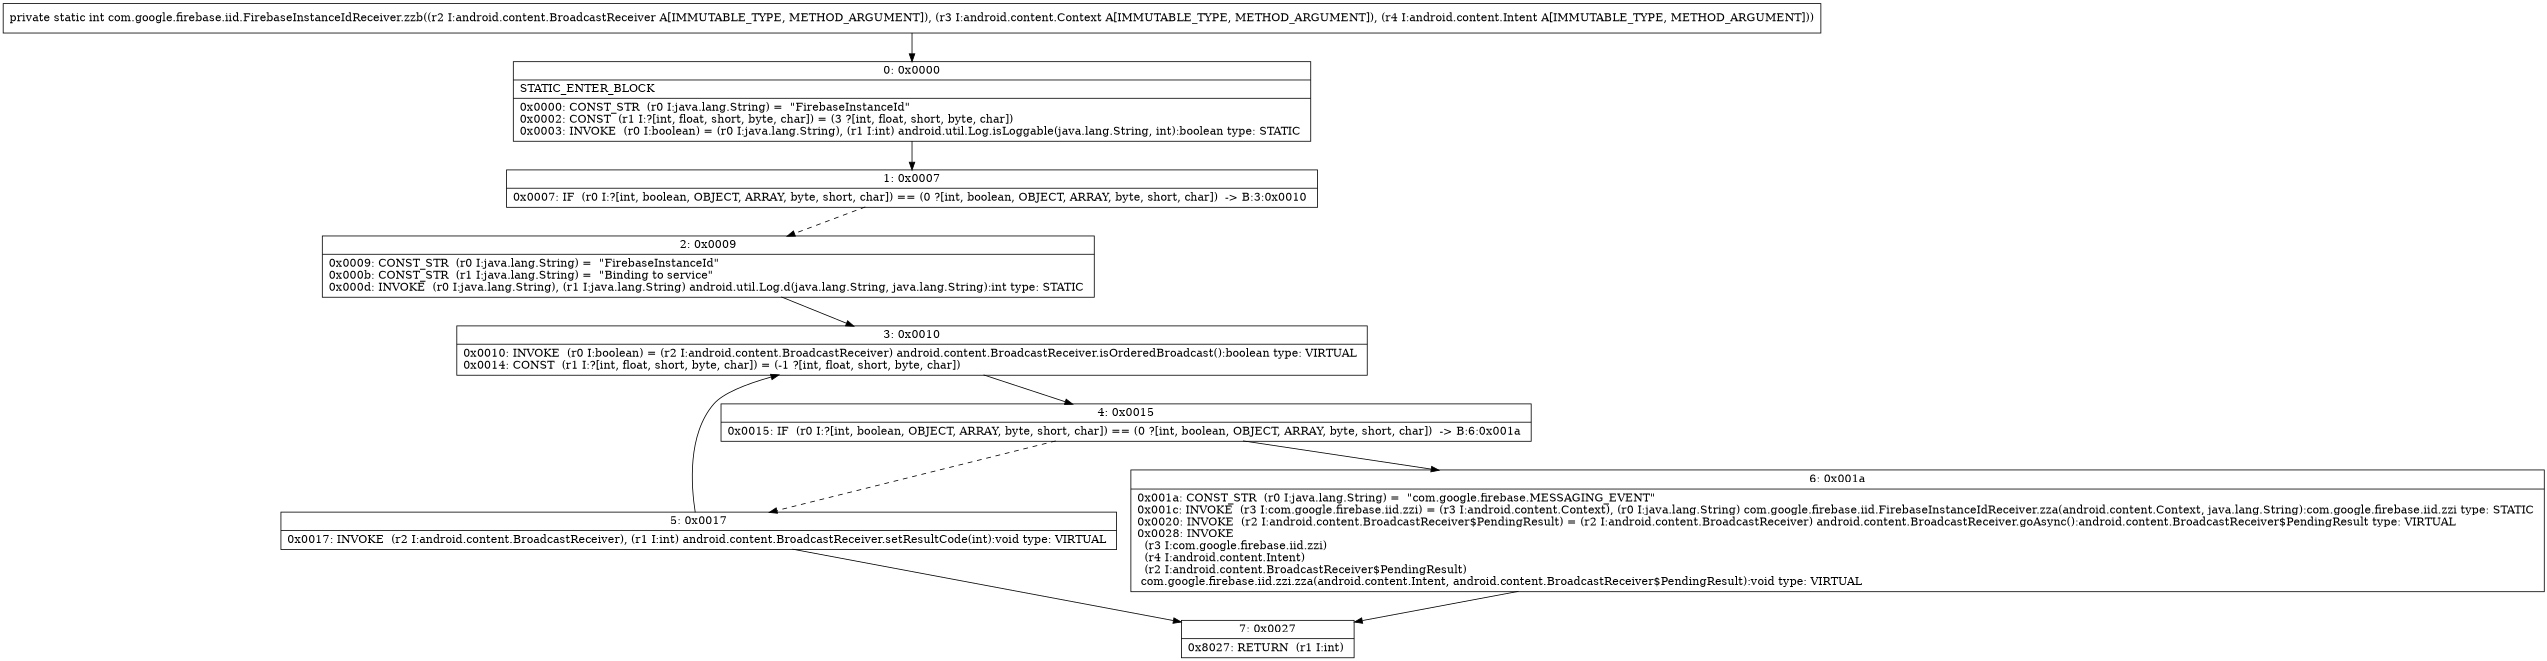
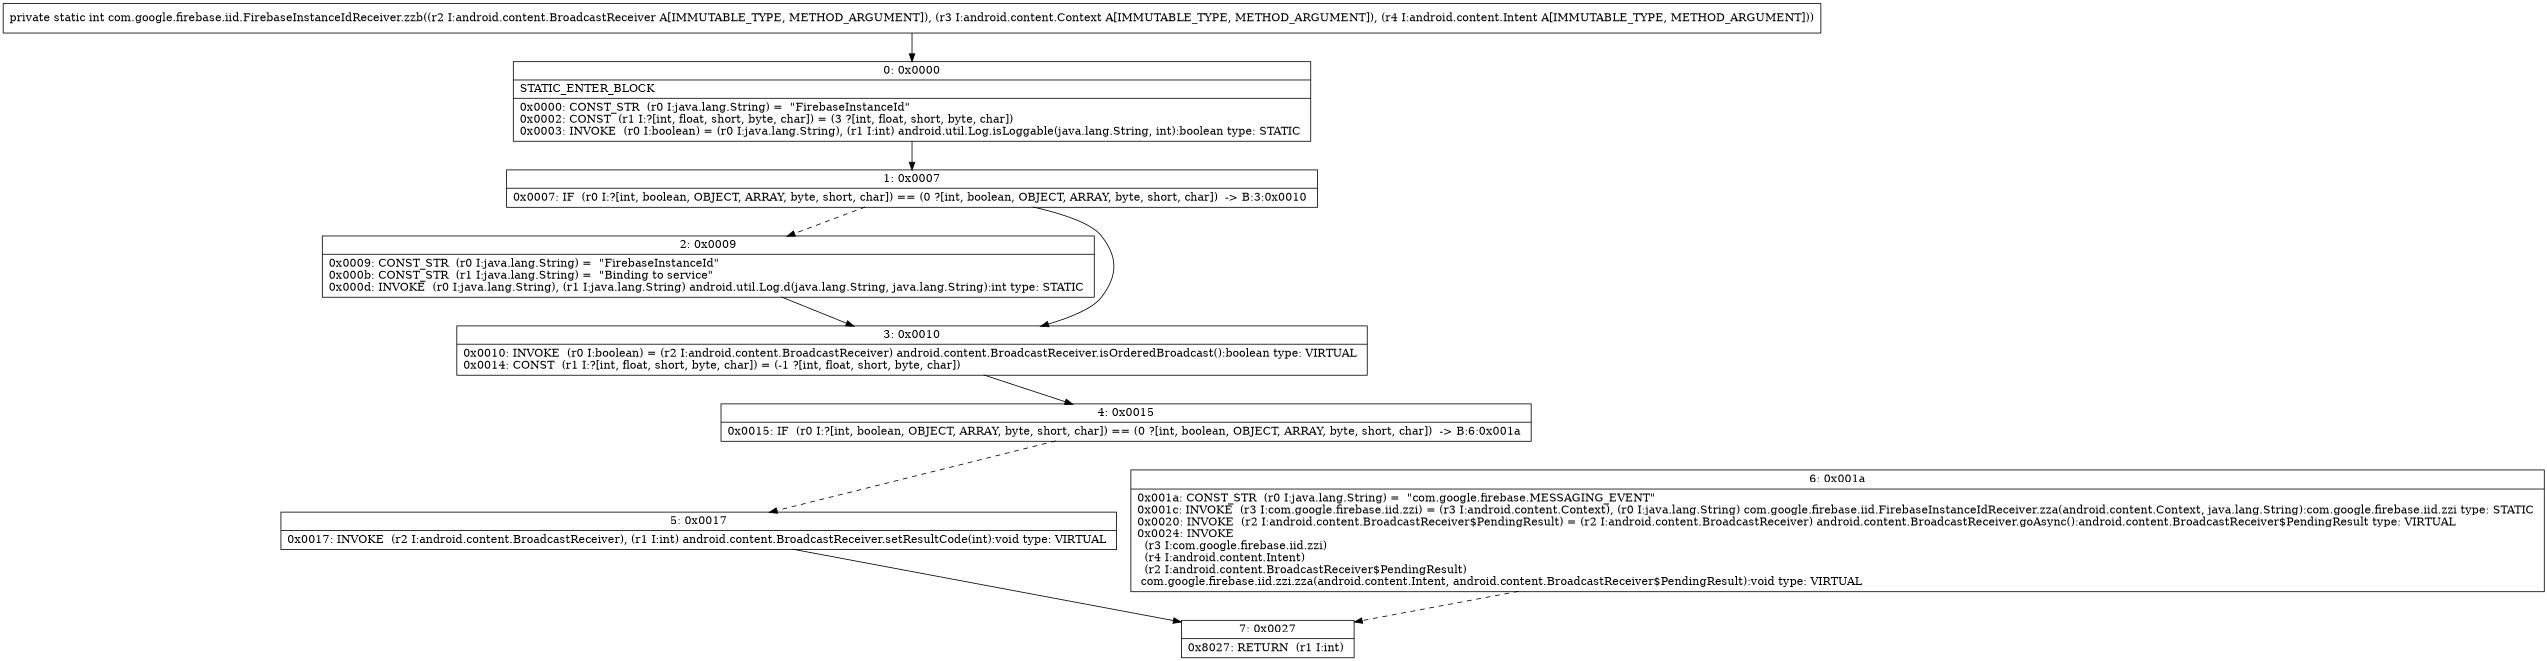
edge "5: 0x0017" -> "3: 0x0010": now "1: 0x0007" -> "3: 0x0010"
edge "4: 0x0015" -> "6: 0x001a": removed
node "6: 0x001a": text "0x0028: INVOKE" -> "0x0024: INVOKE"
edge "6: 0x001a" -> "7: 0x0027": style solid -> dashed
